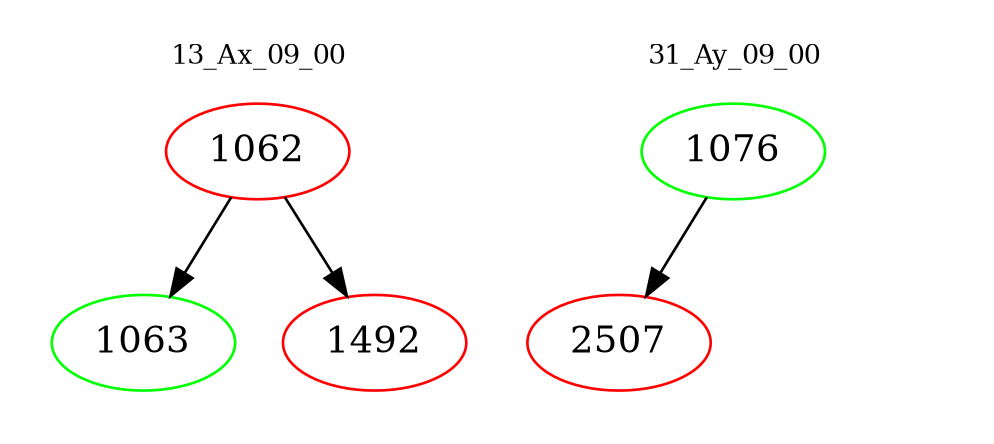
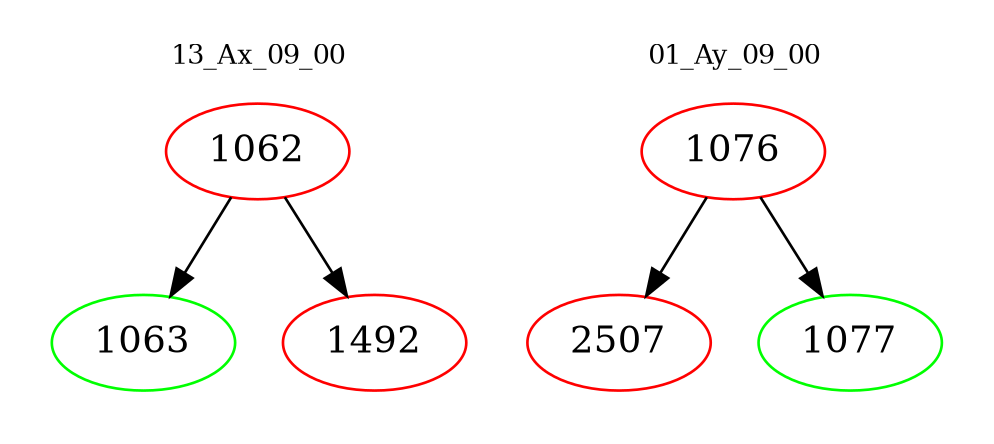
cluster "31_Ay_09_00": label "31_Ay_09_00" -> "01_Ay_09_00"
node "1076": color green -> red
node "1077": added
